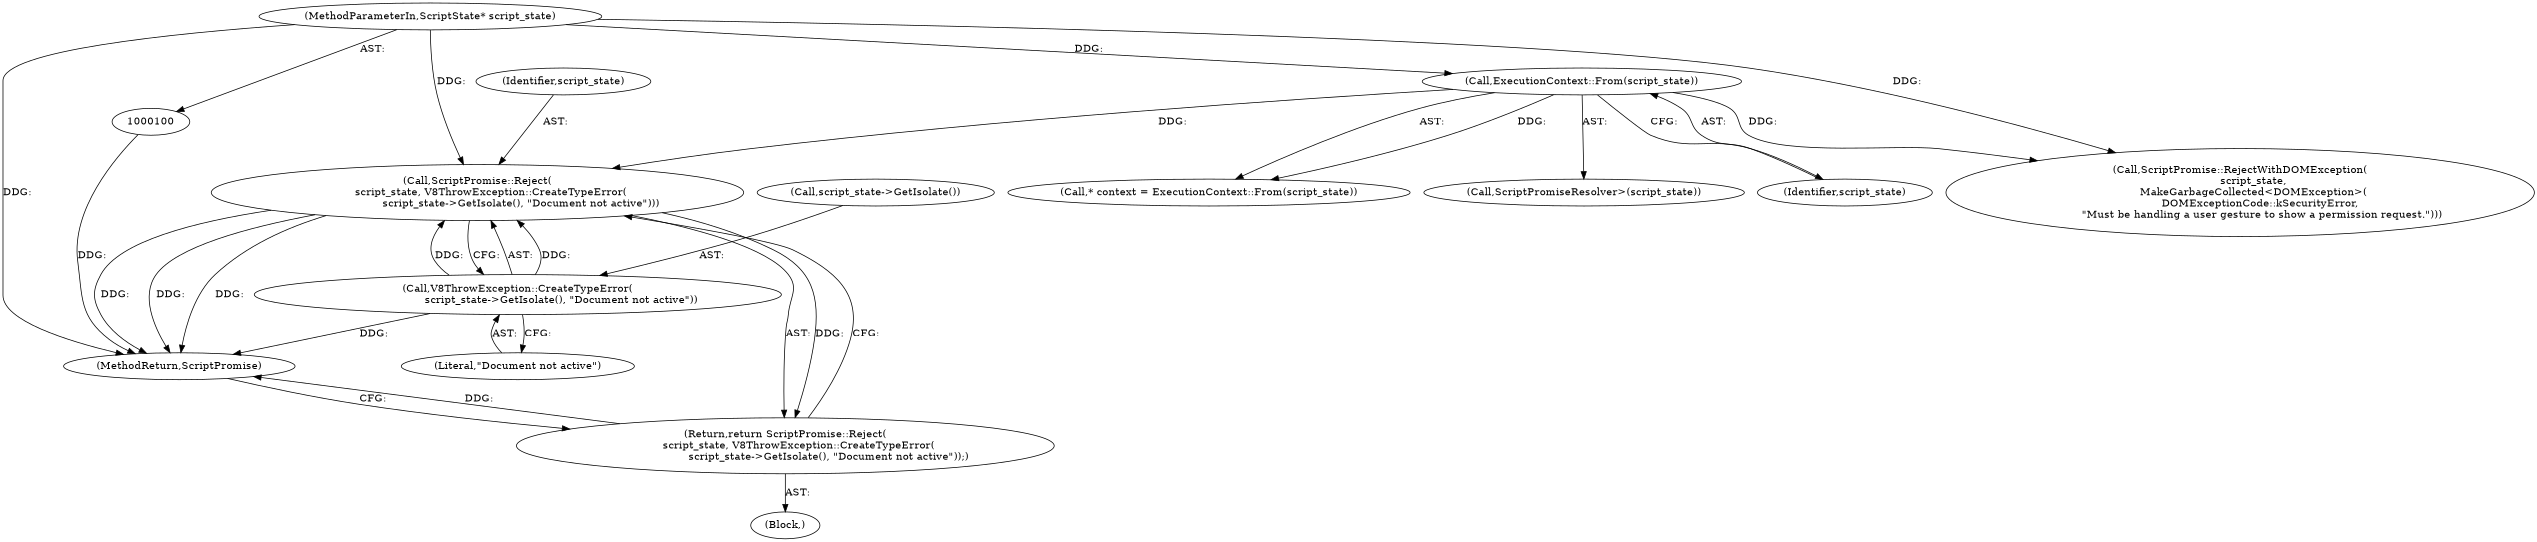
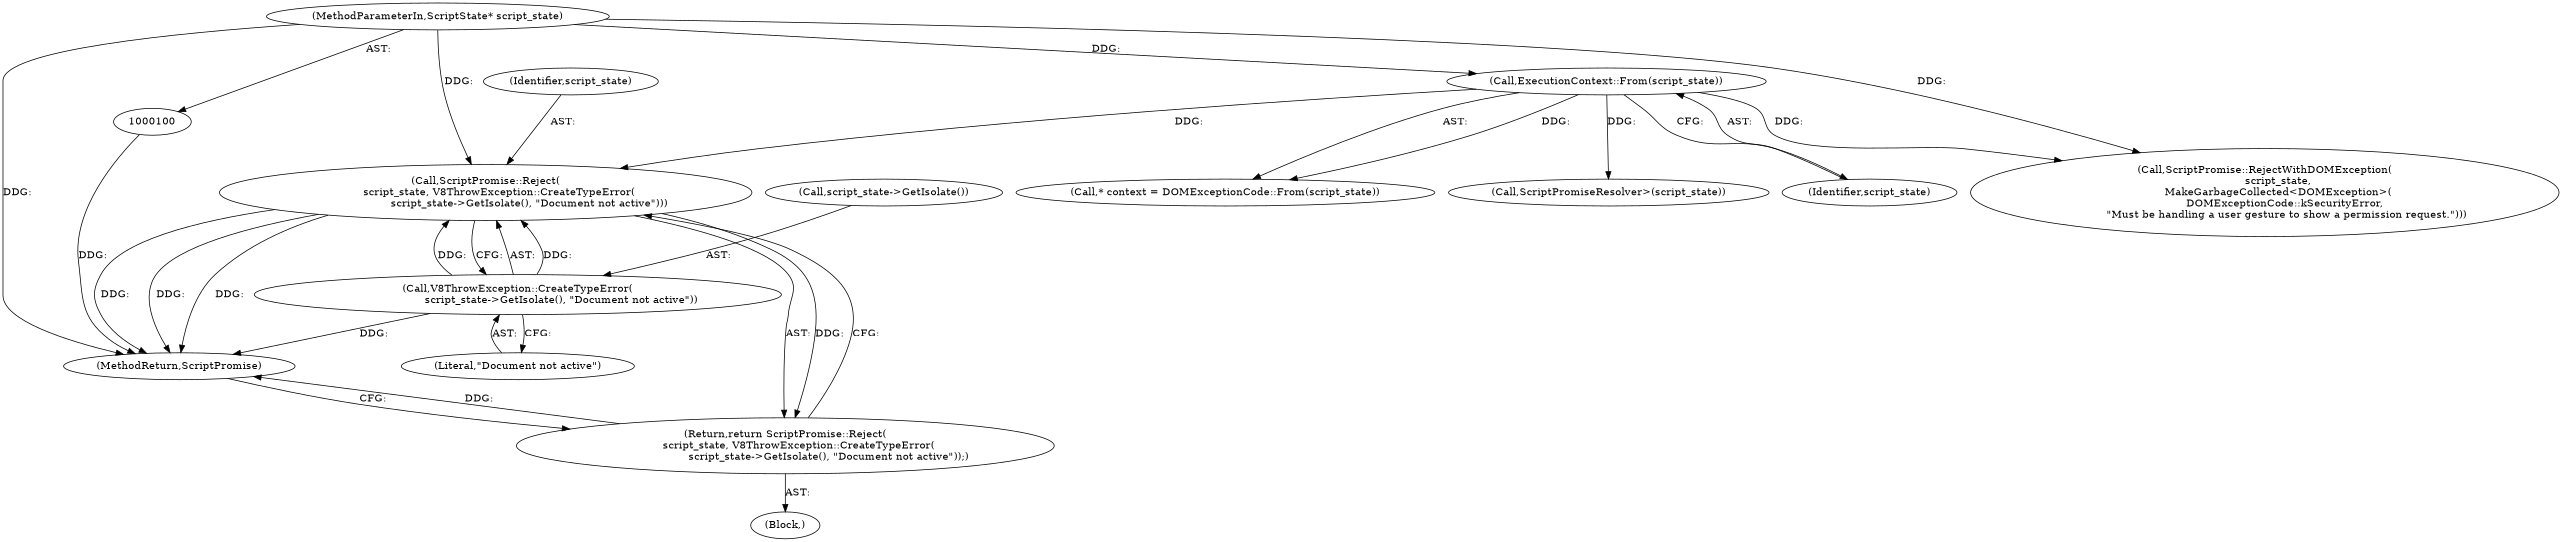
edge "(Call,ExecutionContext::From(script_state))" -> "(Call,ScriptPromiseResolver>(script_state))": label "AST: " -> "DDG: "
node "(Call,* context = ExecutionContext::From(script_state))": label "(Call,* context = ExecutionContext::From(script_state))" -> "(Call,* context = DOMExceptionCode::From(script_state))"
